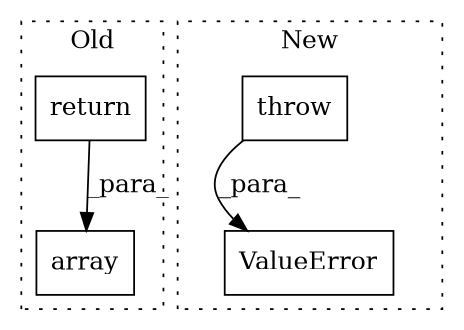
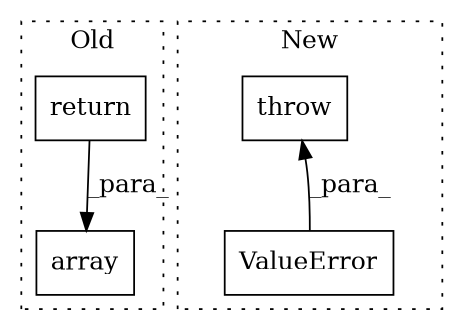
edge "throw" -> "ValueError": reversed
